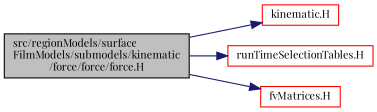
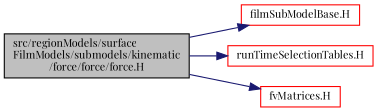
node "kinematic.H": label "kinematic.H" -> "filmSubModelBase.H"
